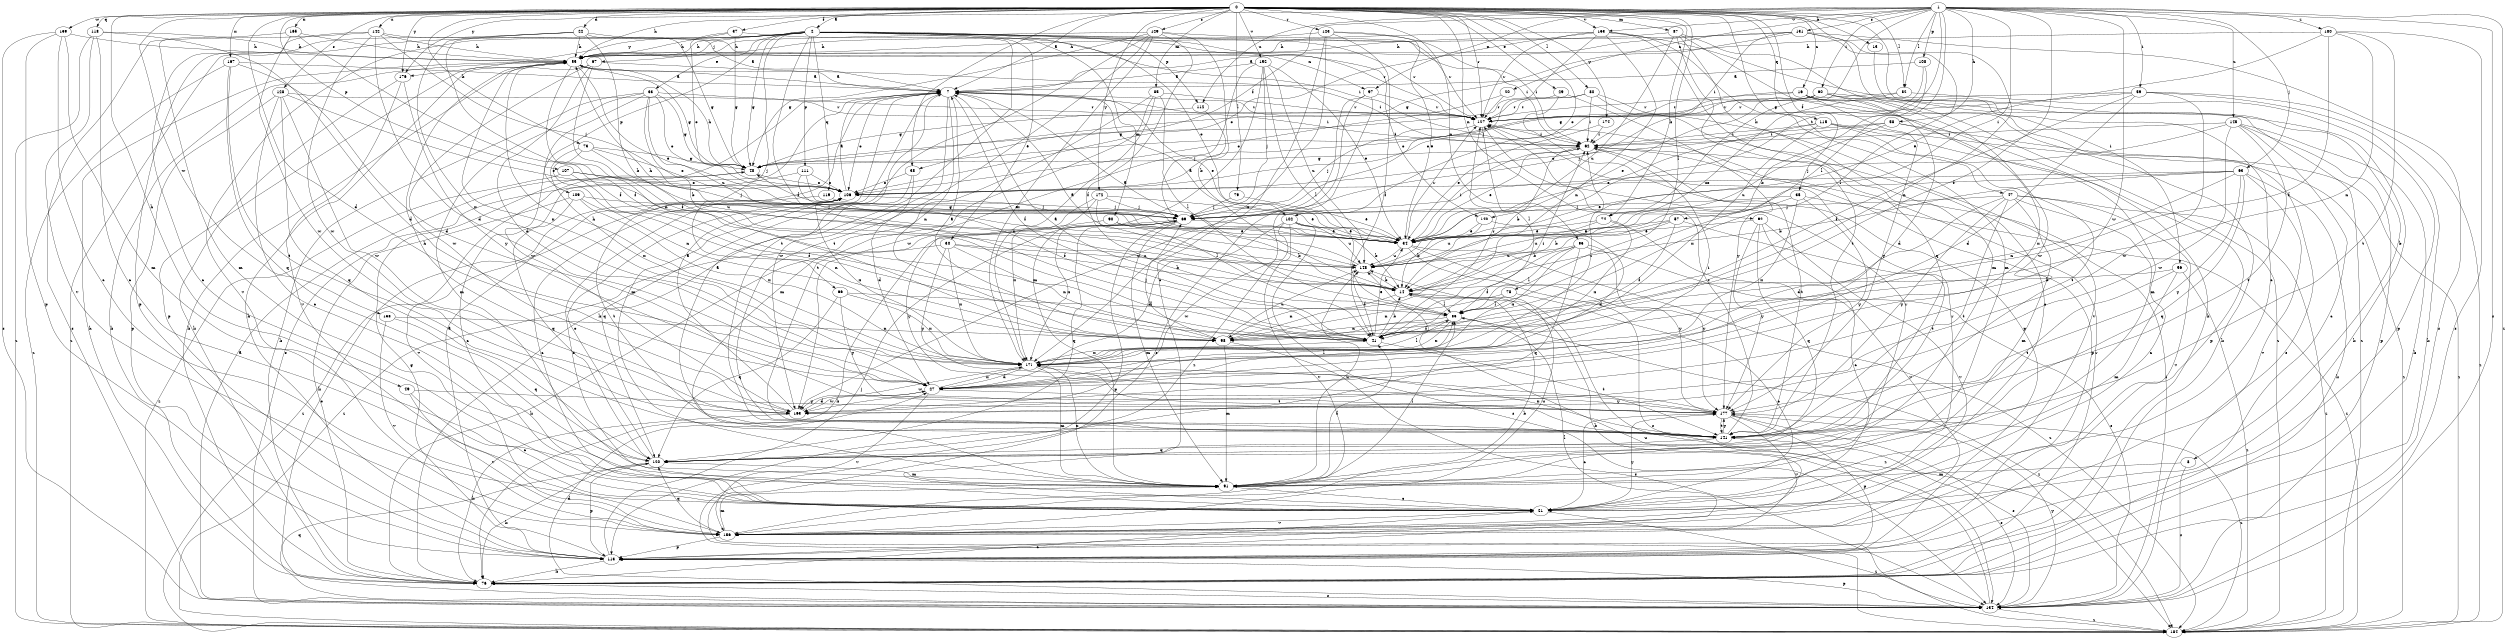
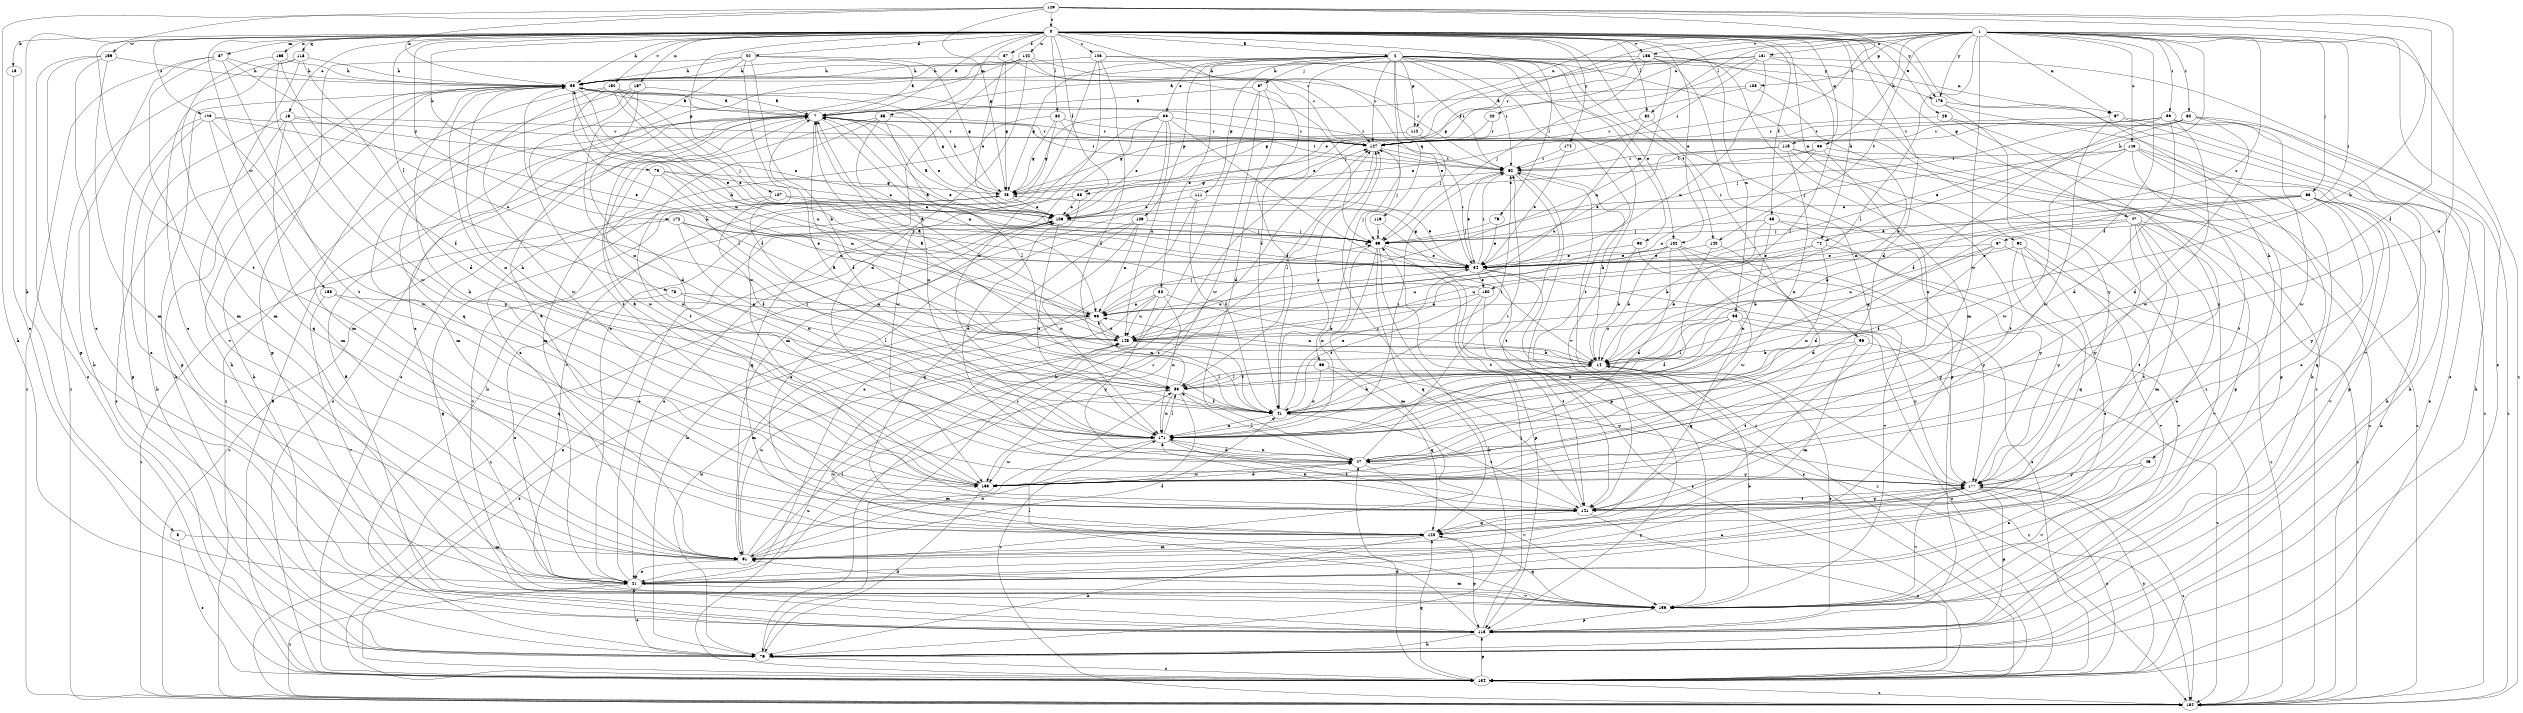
edge "0" -> "129": reversed
edge "180" -> "34": reversed
